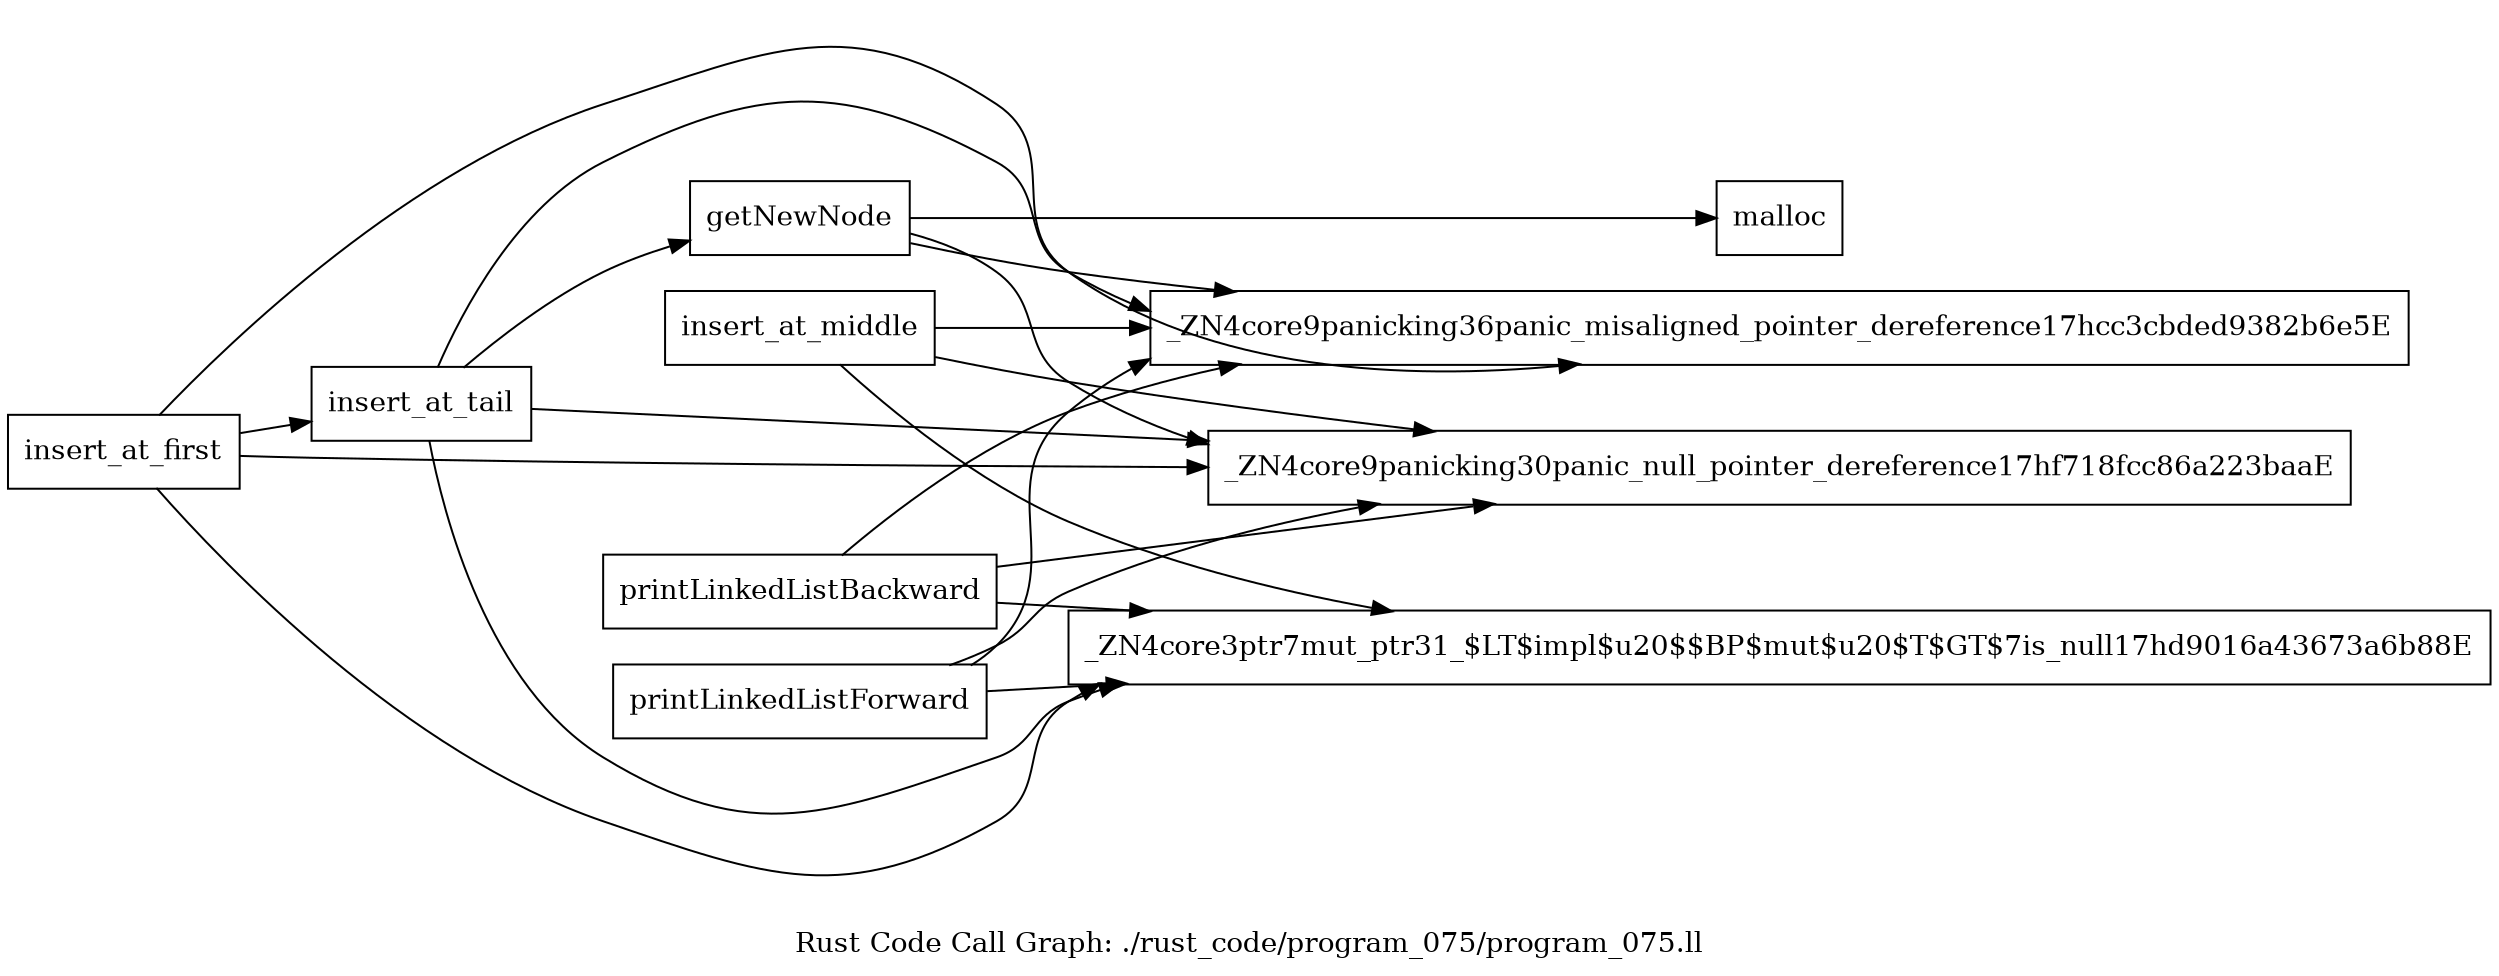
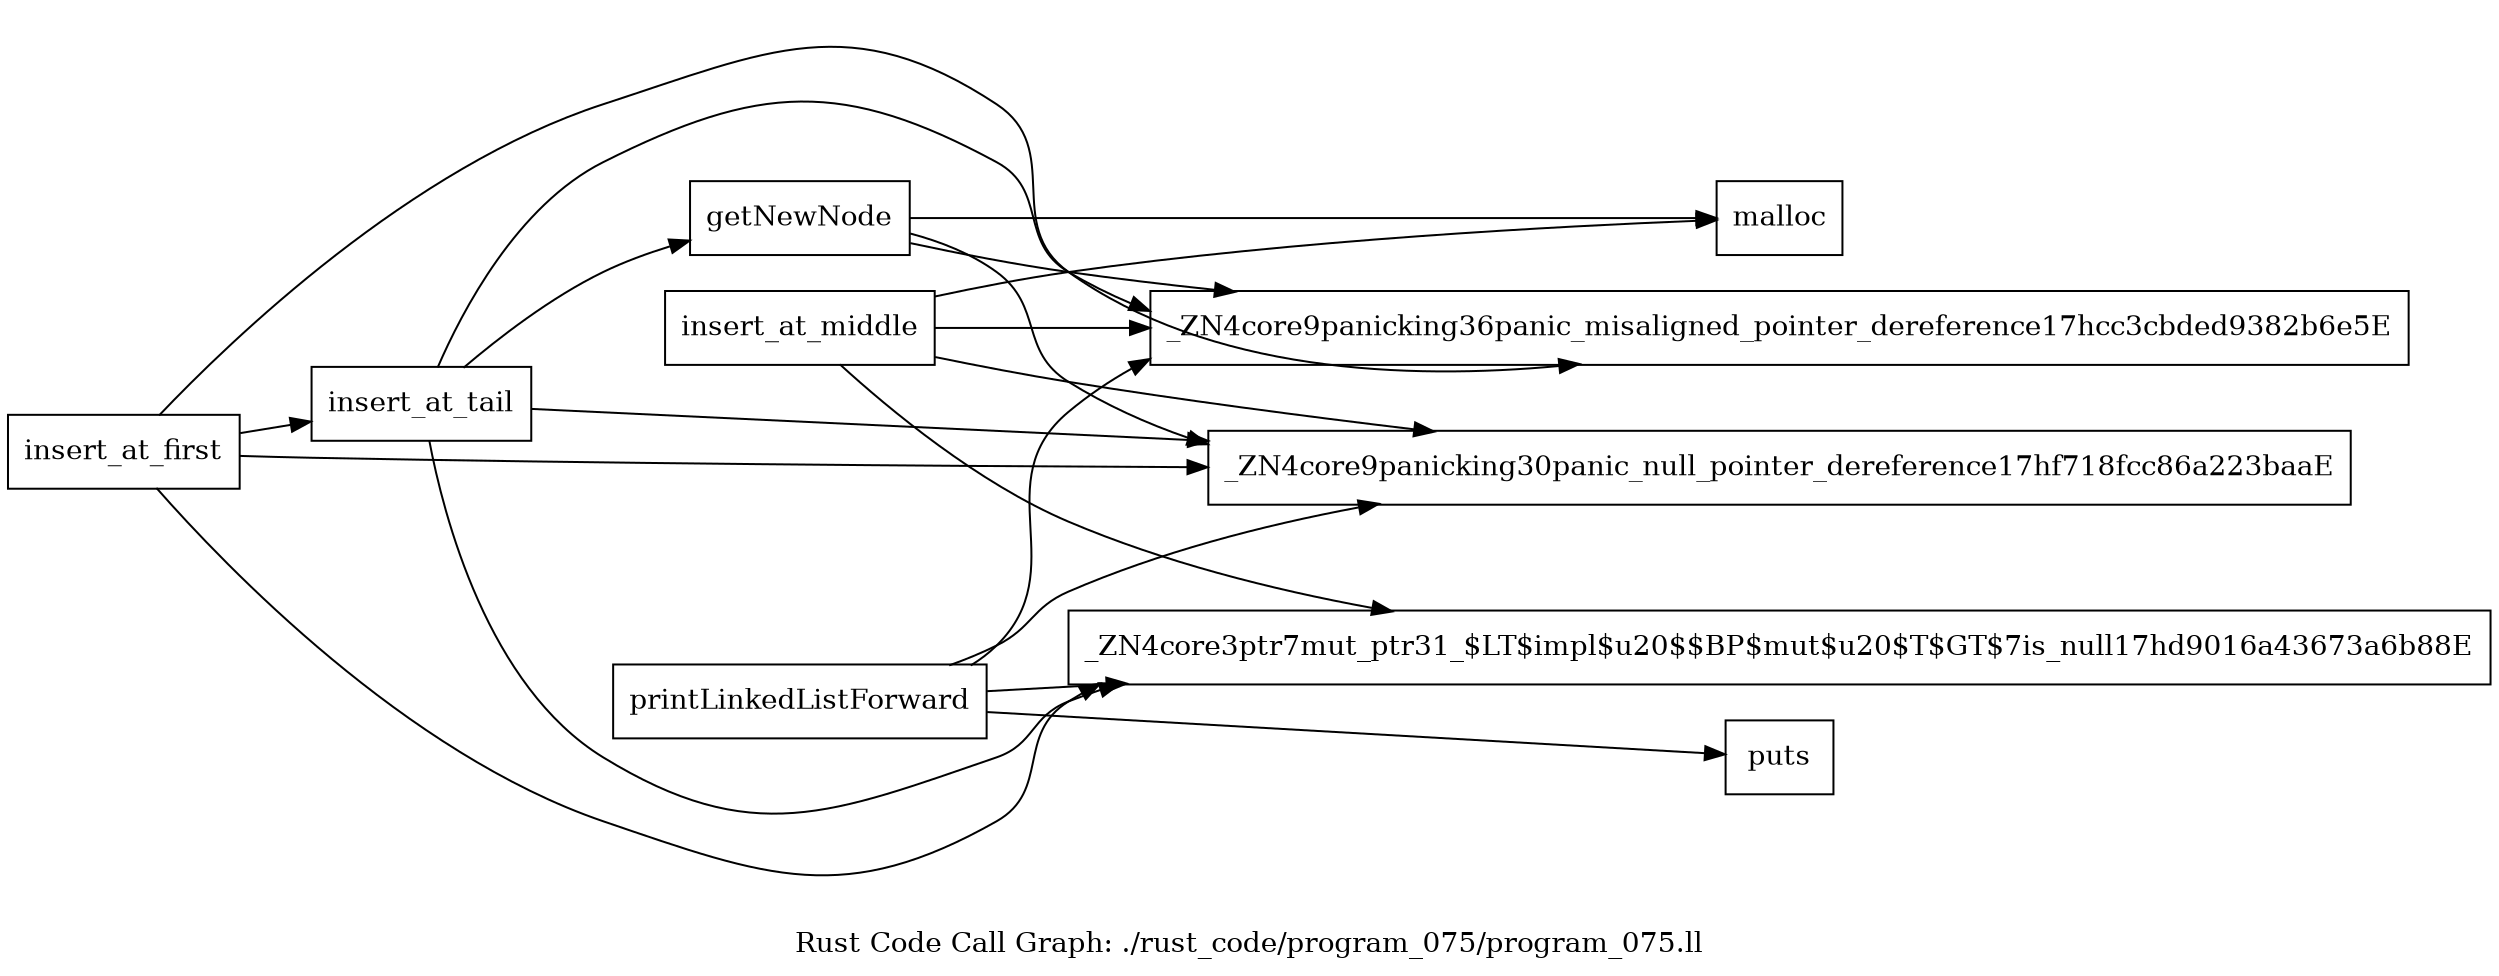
edge "insert_at_middle" -> "malloc": added
node "printLinkedListBackward": removed
node "puts": added
